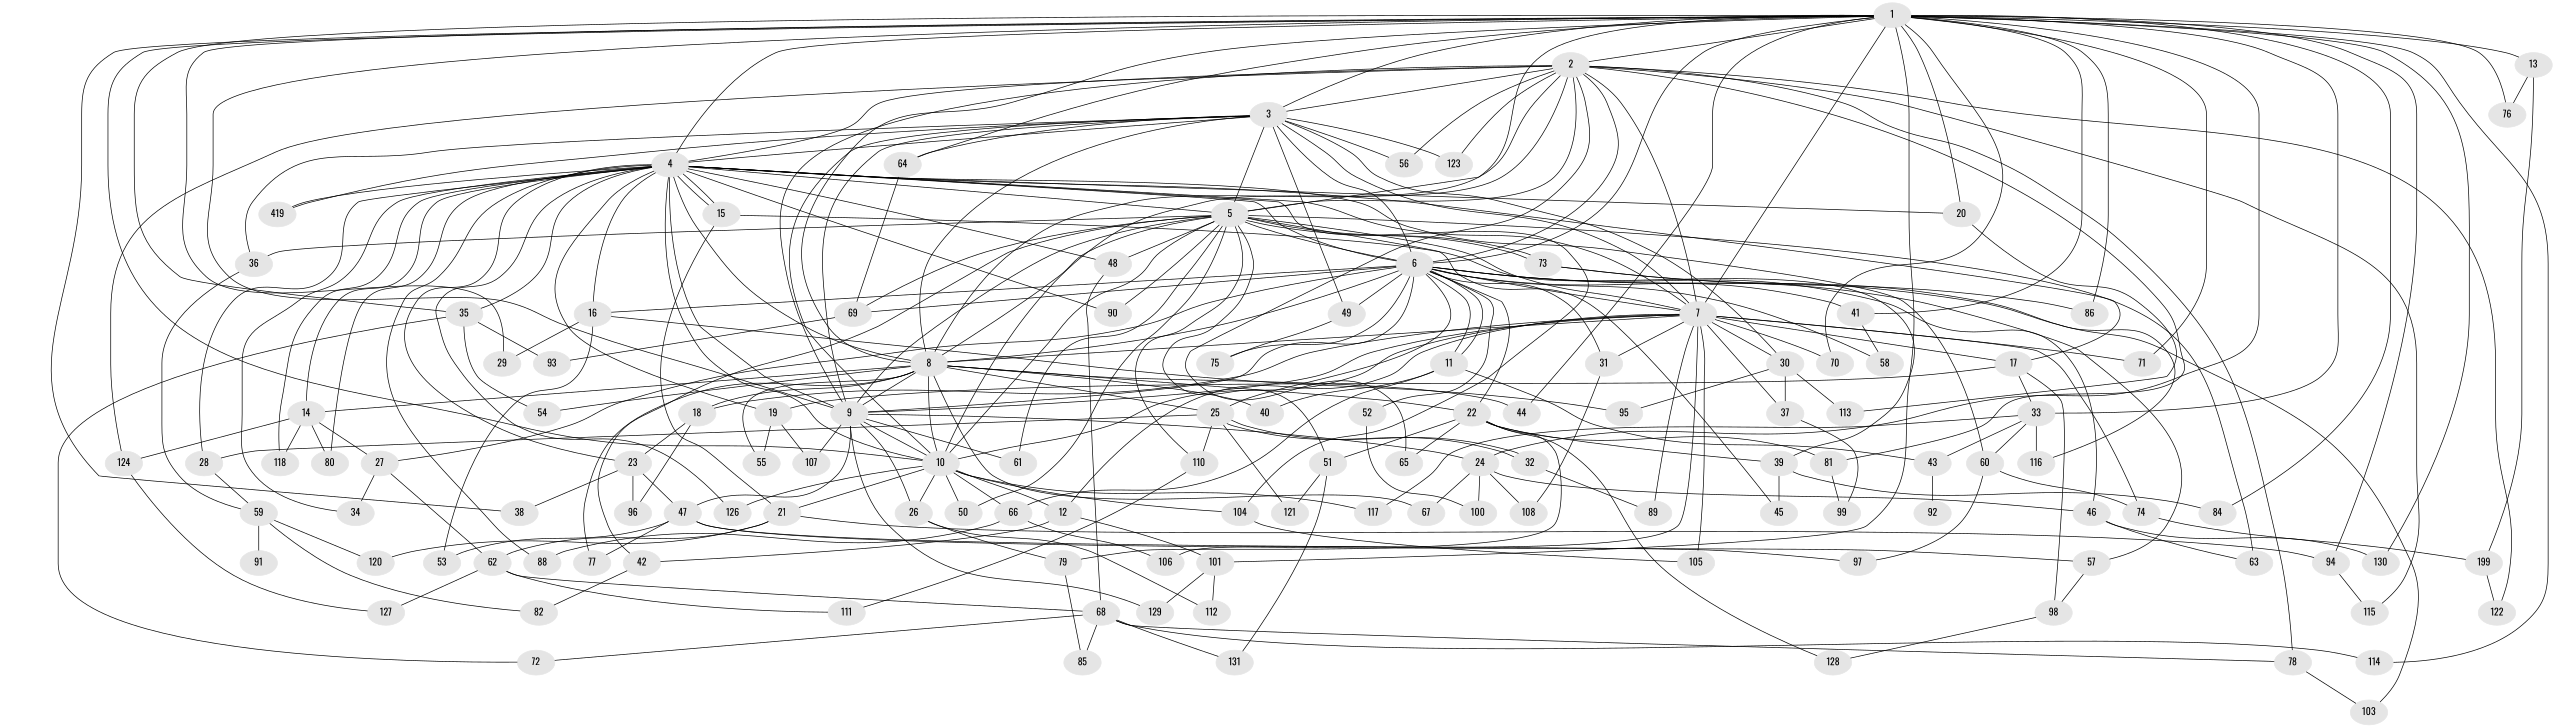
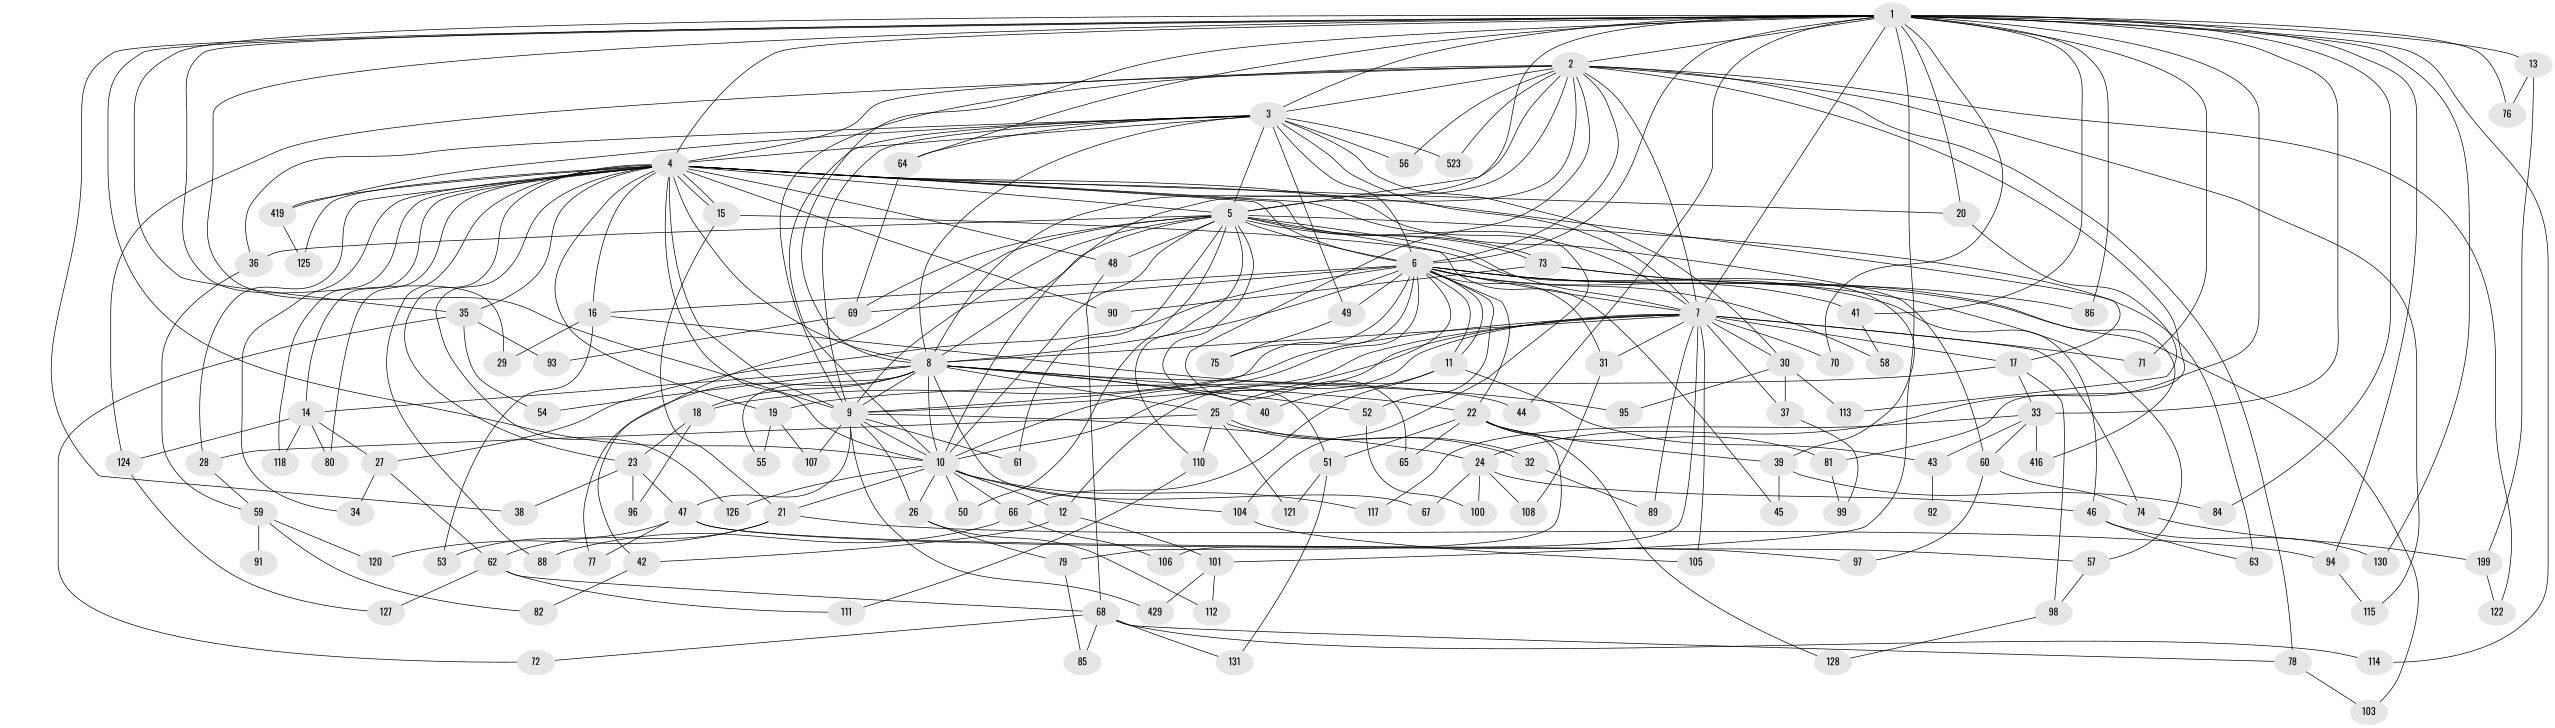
node "123": label "123" -> "523"
node "125": added
edge "5" -- "90": now "73" -- "90"
edge "6" -- "10": added
edge "8" -- "52": added
node "116": label "116" -> "416"
node "129": label "129" -> "429"
